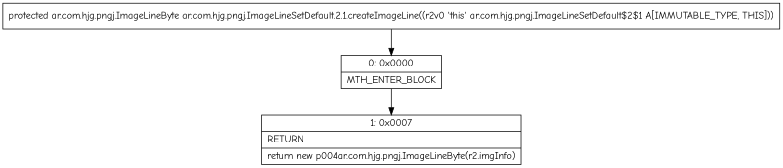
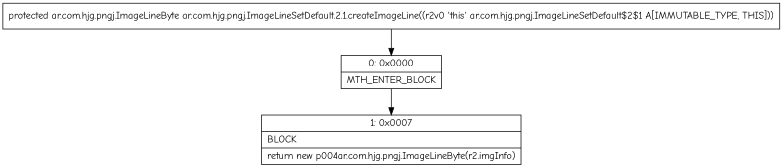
node "1: 0x0007": text "RETURN" -> "BLOCK"
